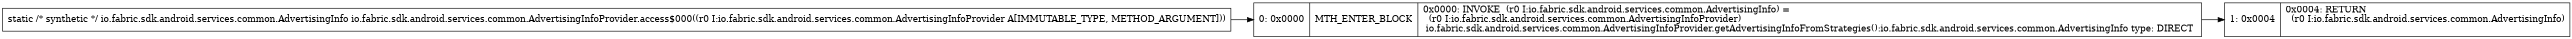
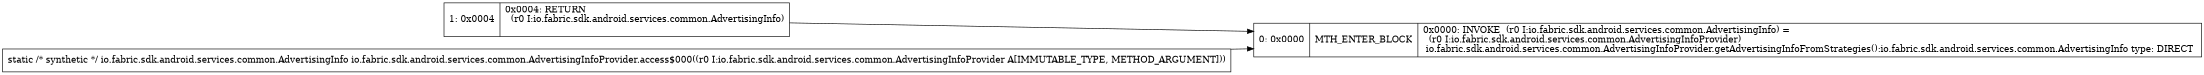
edge "0: 0x0000" -> "1: 0x0004": reversed
